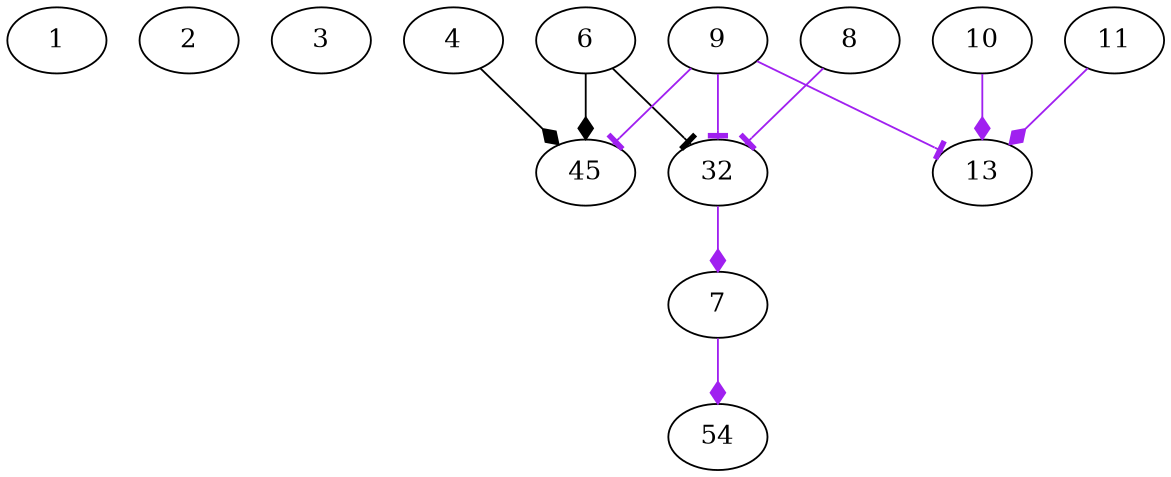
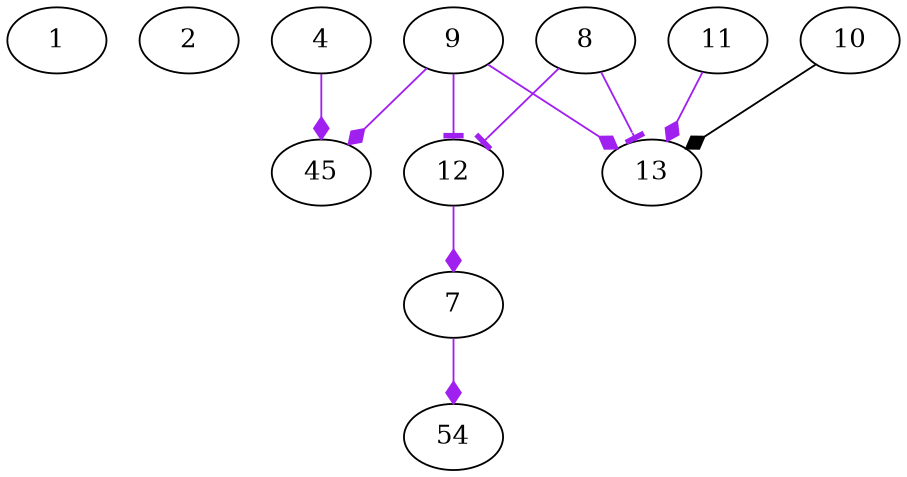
node "3": removed
node "6": removed
edge "10" -> "13": color purple -> black
edge "4" -> "45": color black -> purple
edge "9" -> "45": arrowhead tee -> diamond
edge "8" -> "13": added
edge "9" -> "13": arrowhead tee -> diamond
node "32": label "32" -> "12"
